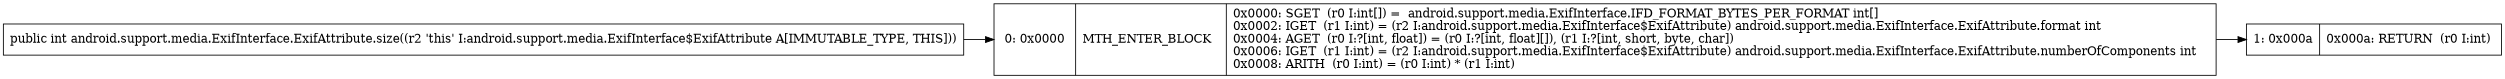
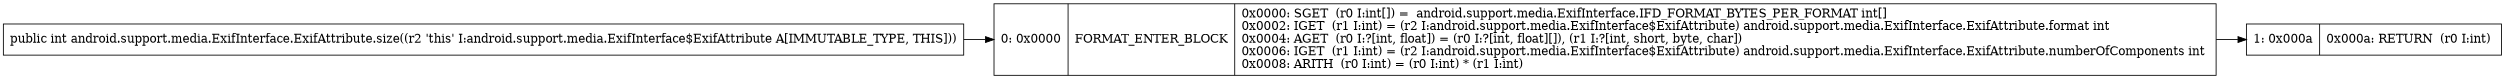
node "0: 0x0000": text "MTH_ENTER_BLOCK" -> "FORMAT_ENTER_BLOCK"
